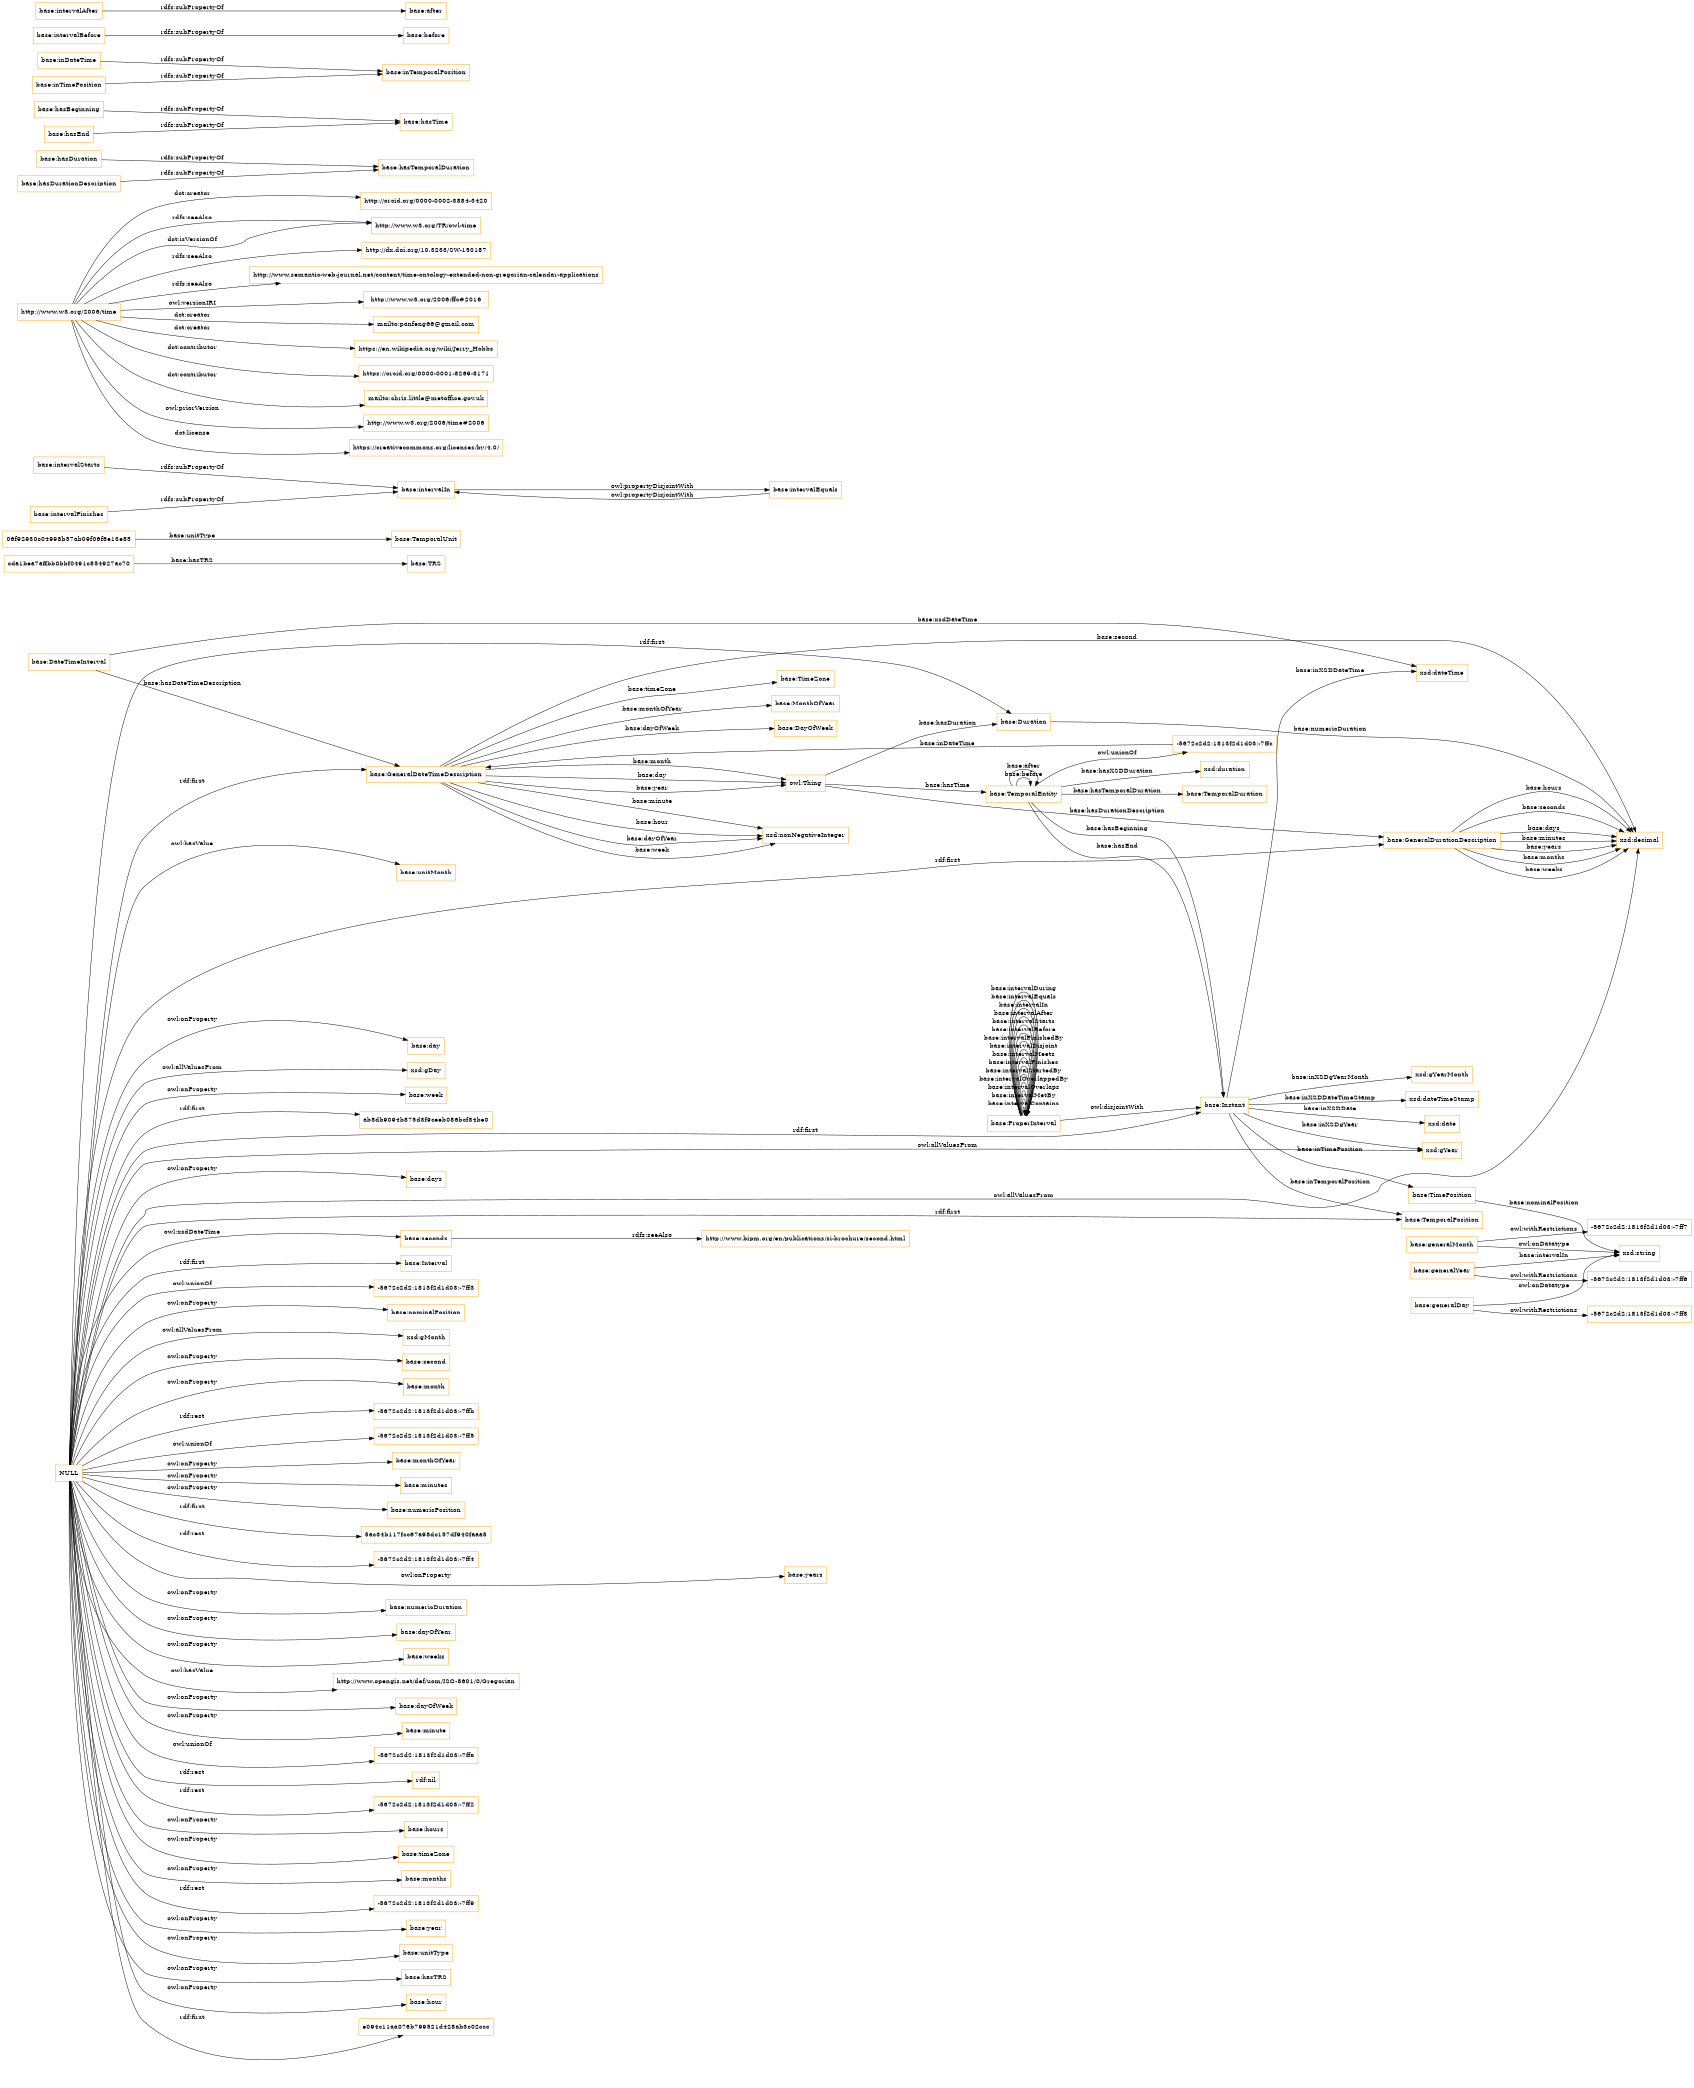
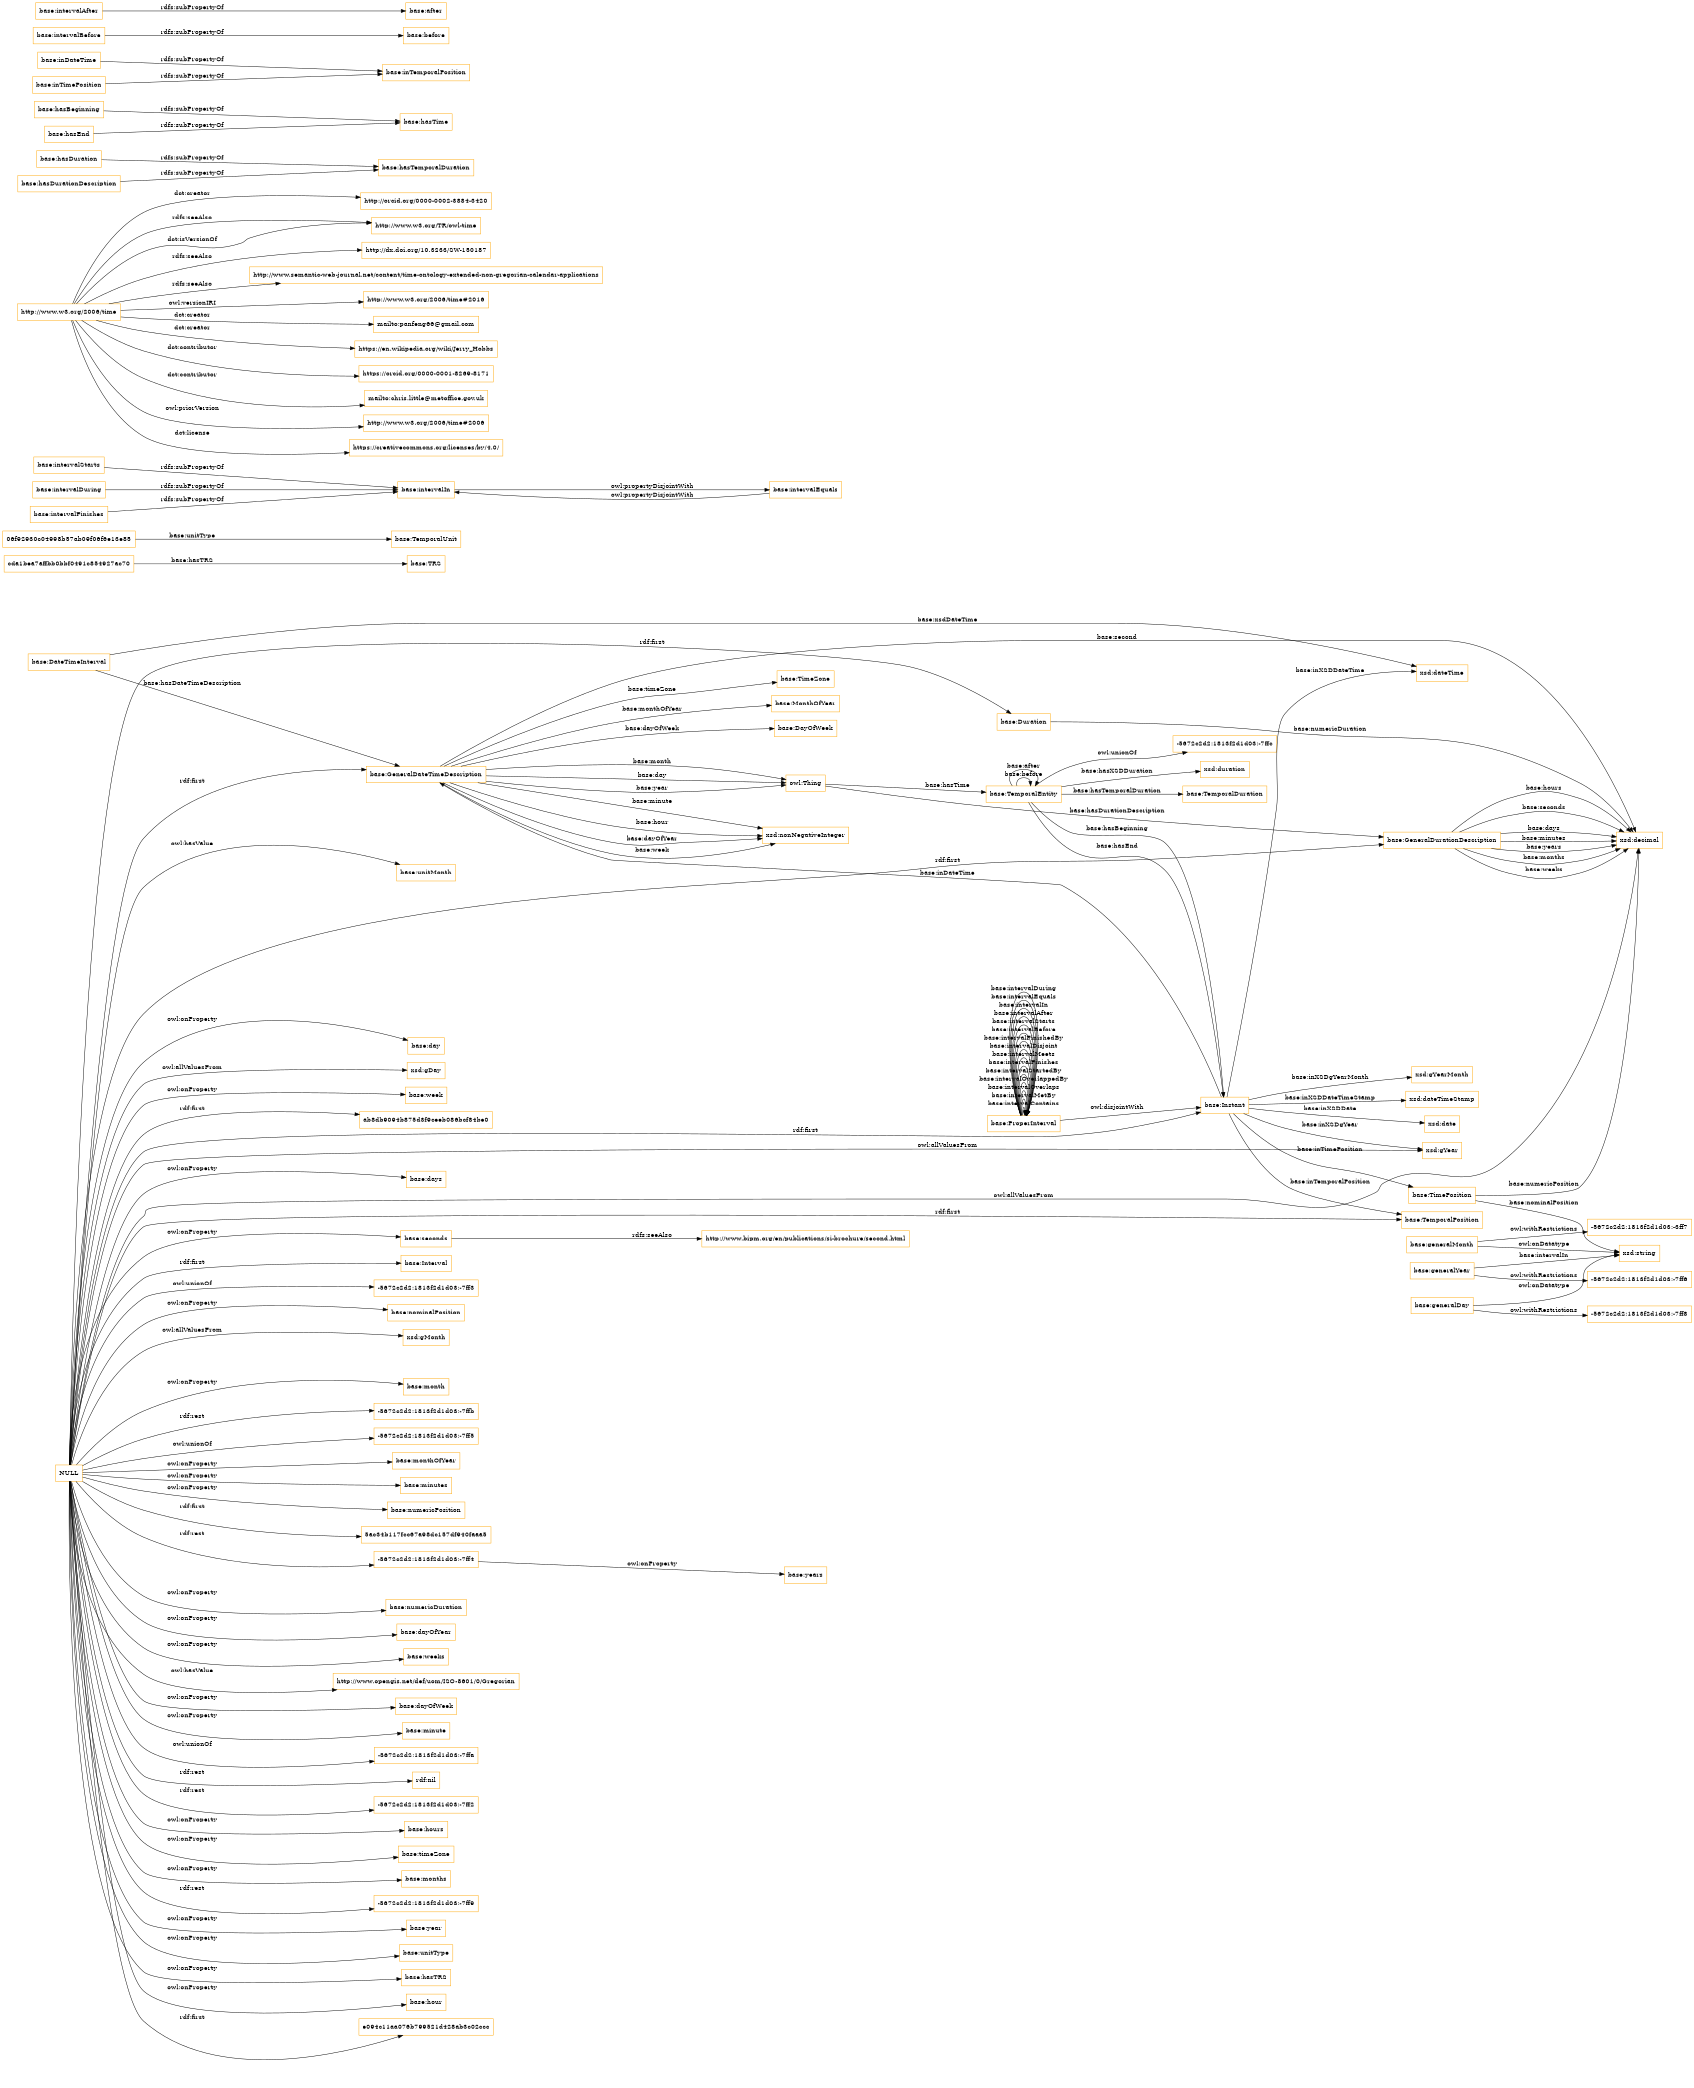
node "http://www.w3.org/2006/ffc#2016": label "http://www.w3.org/2006/ffc#2016" -> "http://www.w3.org/2006/time#2016"
node "base:intervalDuring": added
edge "owl:Thing" -> "base:Duration": removed, label "base:hasDuration"
edge "-5672c2d2:1813f2d1d03:-7ffc" -> "base:GeneralDateTimeDescription": now "base:Instant" -> "base:GeneralDateTimeDescription"
edge "base:TimePosition" -> "xsd:decimal": added, label "base:numericPosition"
node "-5672c2d2:1813f2d1d03:-7ff7": label "-5672c2d2:1813f2d1d03:-7ff7" -> "-5672c2d2:1813f2d1d03:-3ff7"
edge "NULL" -> "base:seconds": label "owl:xsdDateTime" -> "owl:onProperty"
node "base:second": removed
edge "NULL" -> "base:years": now "-5672c2d2:1813f2d1d03:-7ff4" -> "base:years"
